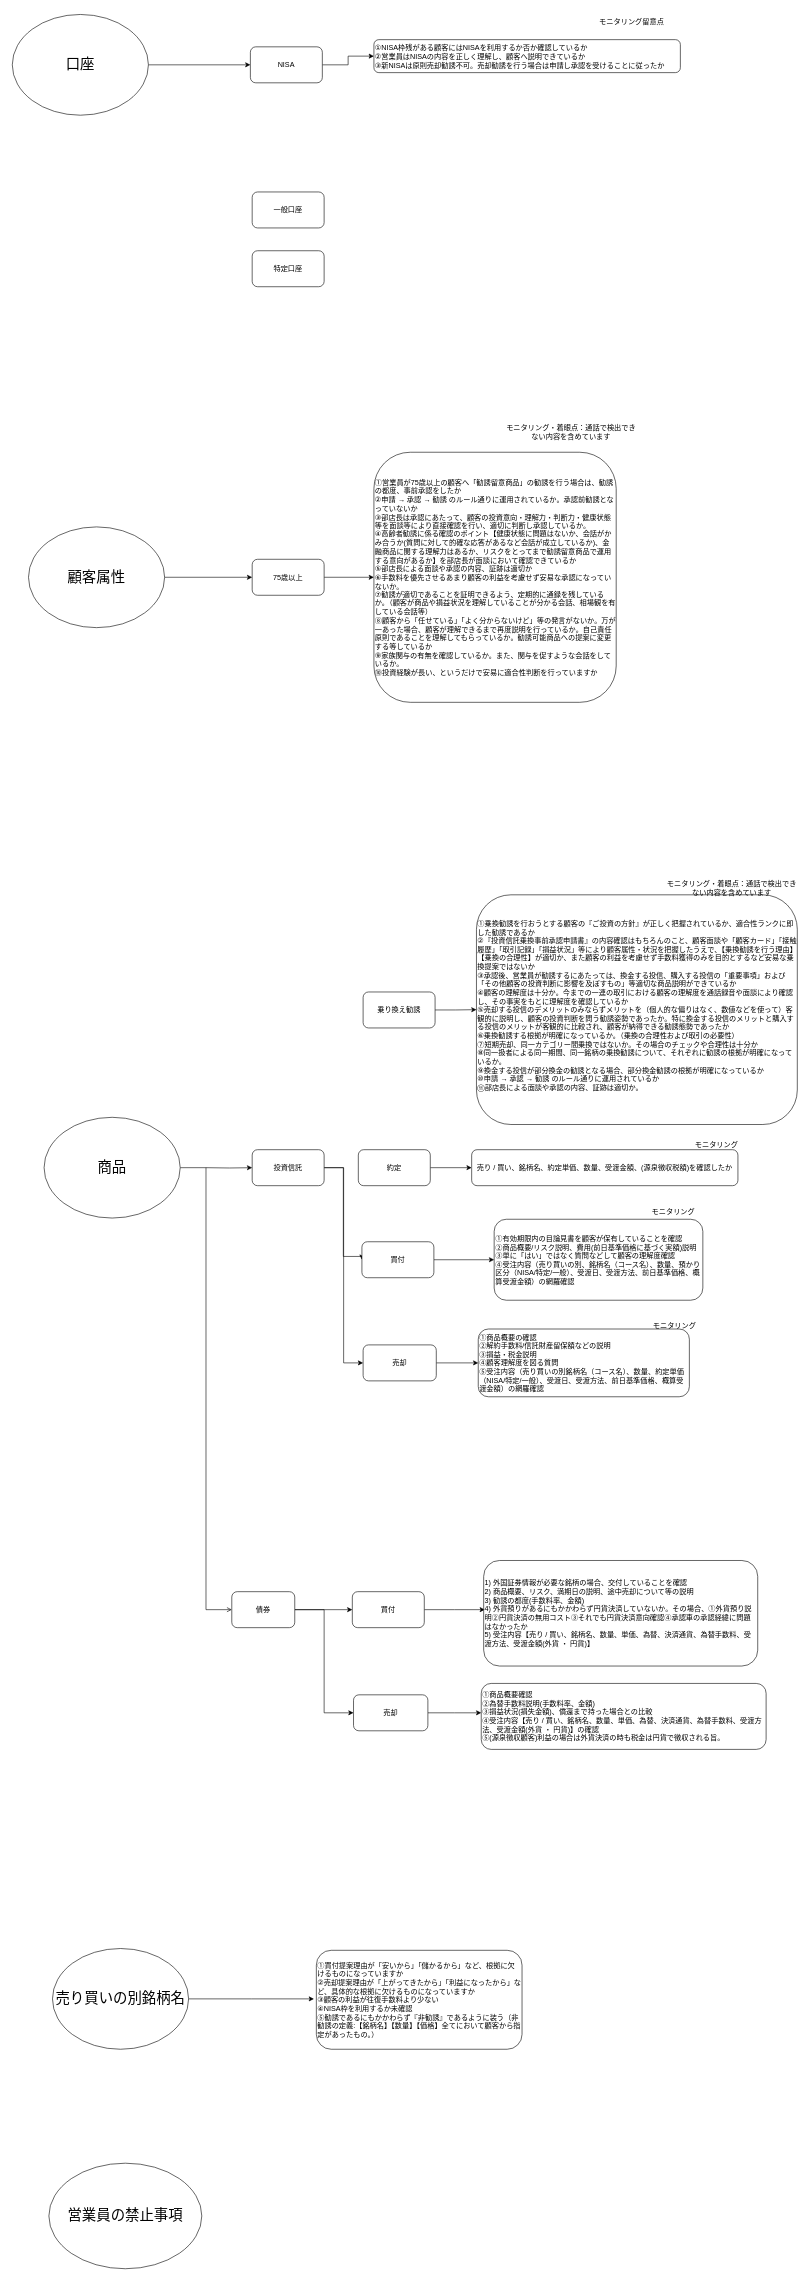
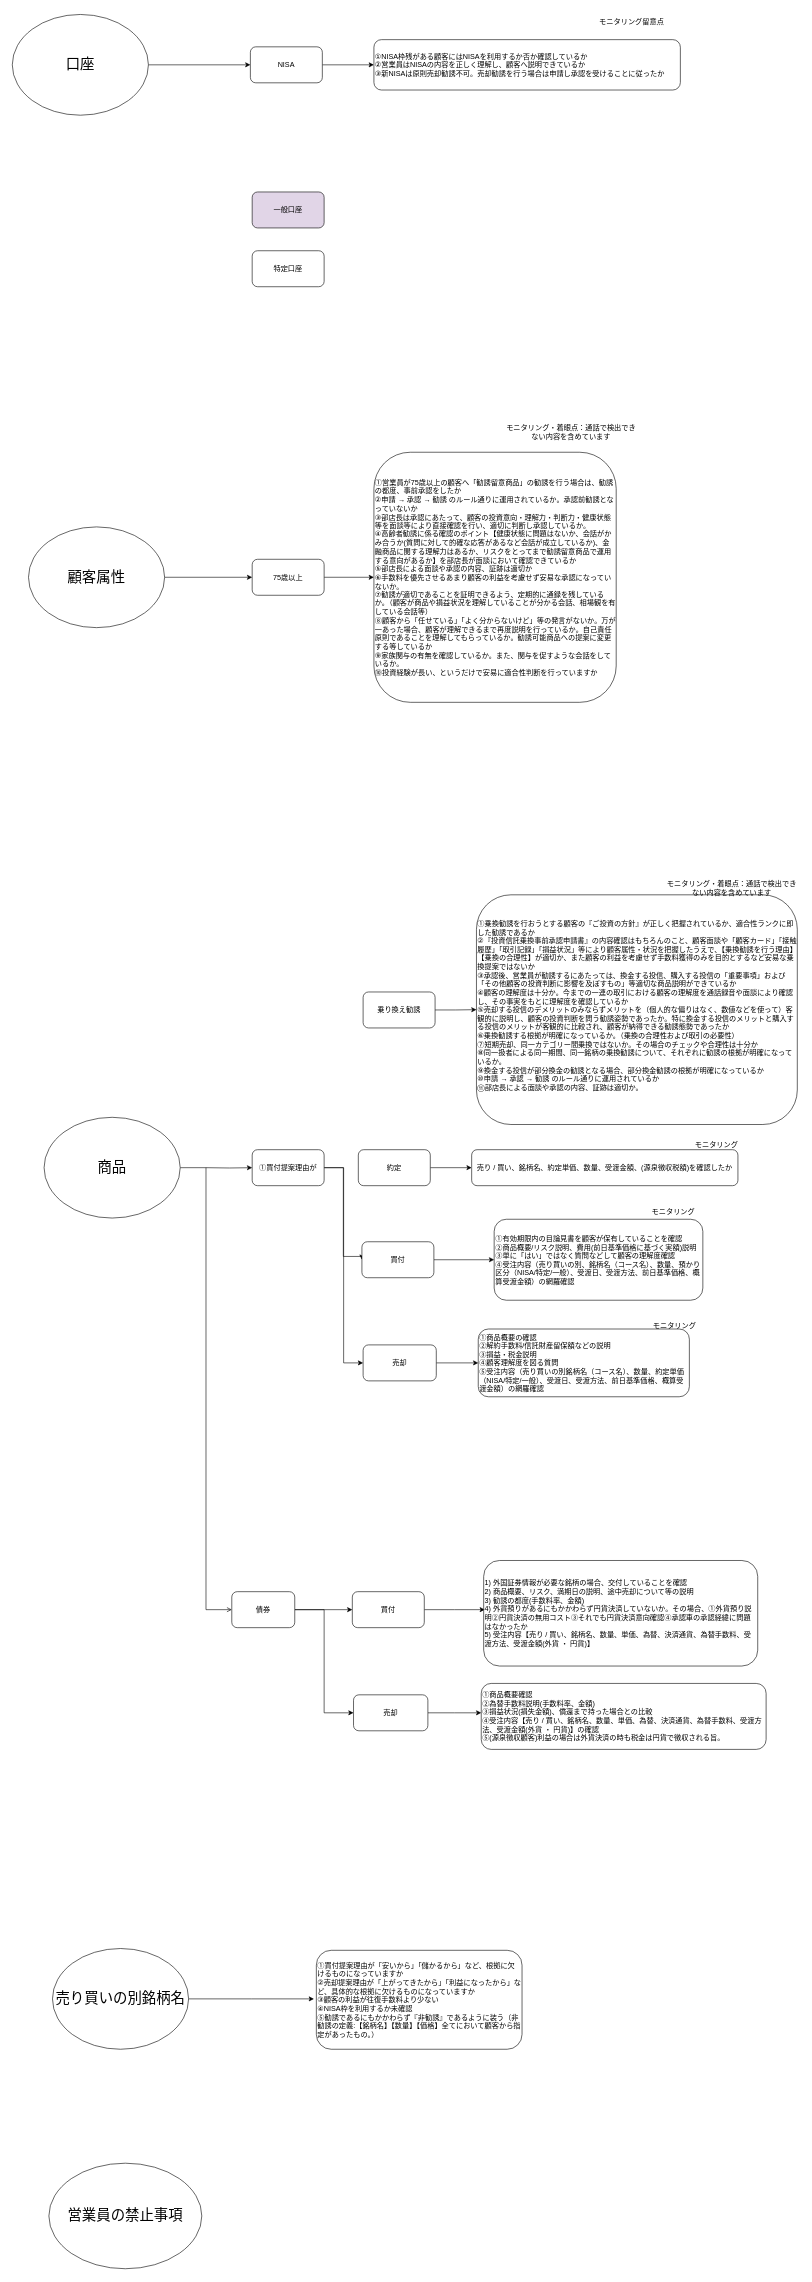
node "①NISA枠残がある顧客にはNISAを利用するか否か確認しているか ②営業員はNISAの内容を正しく理解し、顧客へ説明できているか ③新NISAは原則売却勧誘不可。売却勧誘を行う場合は申請し承認を受けることに従ったか": size 307x33 -> 307x50
node "一般口座": fillcolor #ffffff -> #e1d5e7
node "投資信託": label "投資信託" -> "①買付提案理由が"
